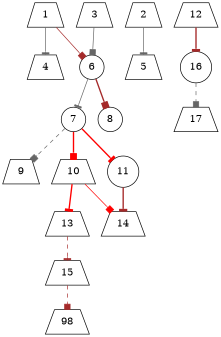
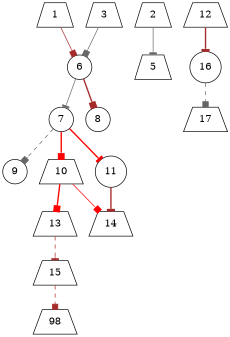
node "4": removed
node "9": shape trapezium -> circle
edge "10" -> "13": arrowhead tee -> box
